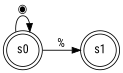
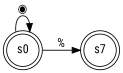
node "s1": label "s1" -> "s7"
